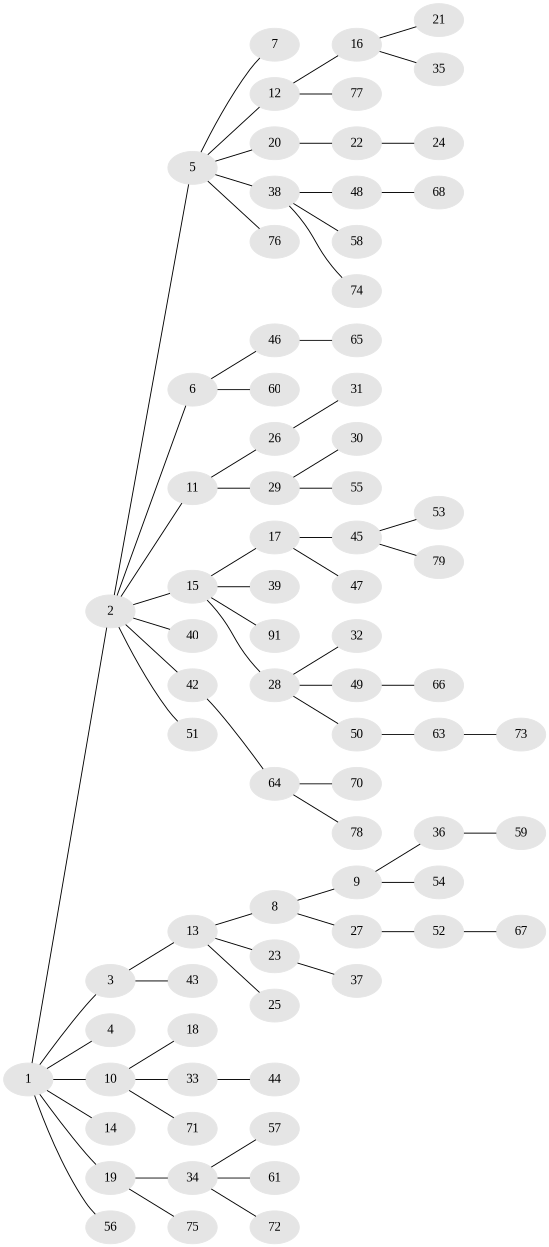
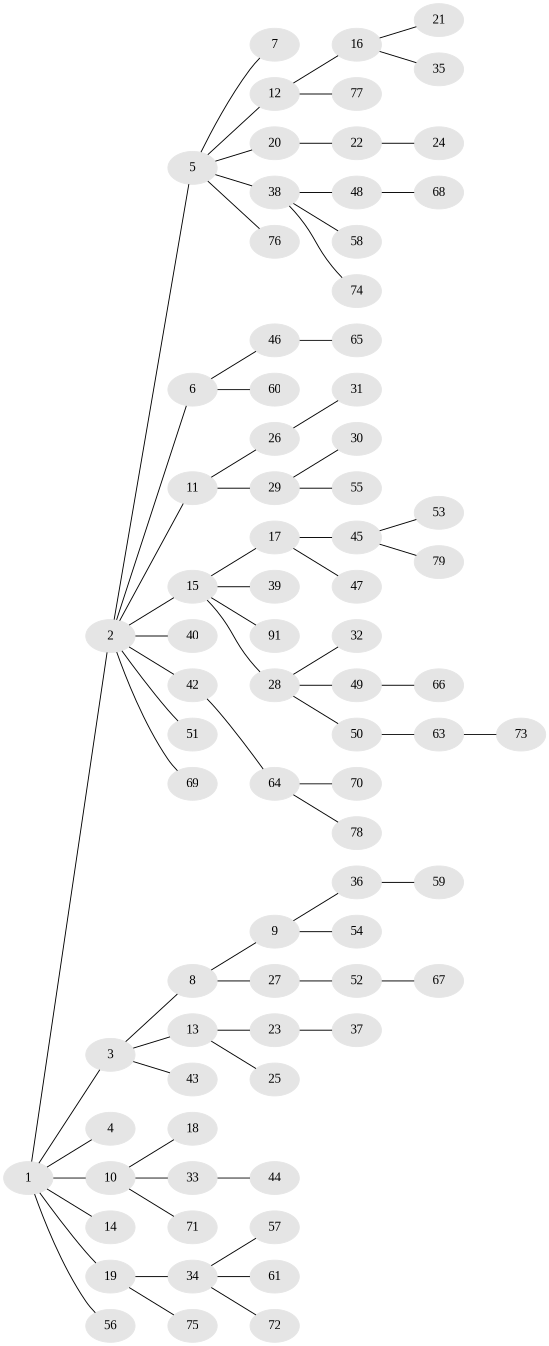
node "69": added
edge "8" -- "13": now "8" -- "3"
